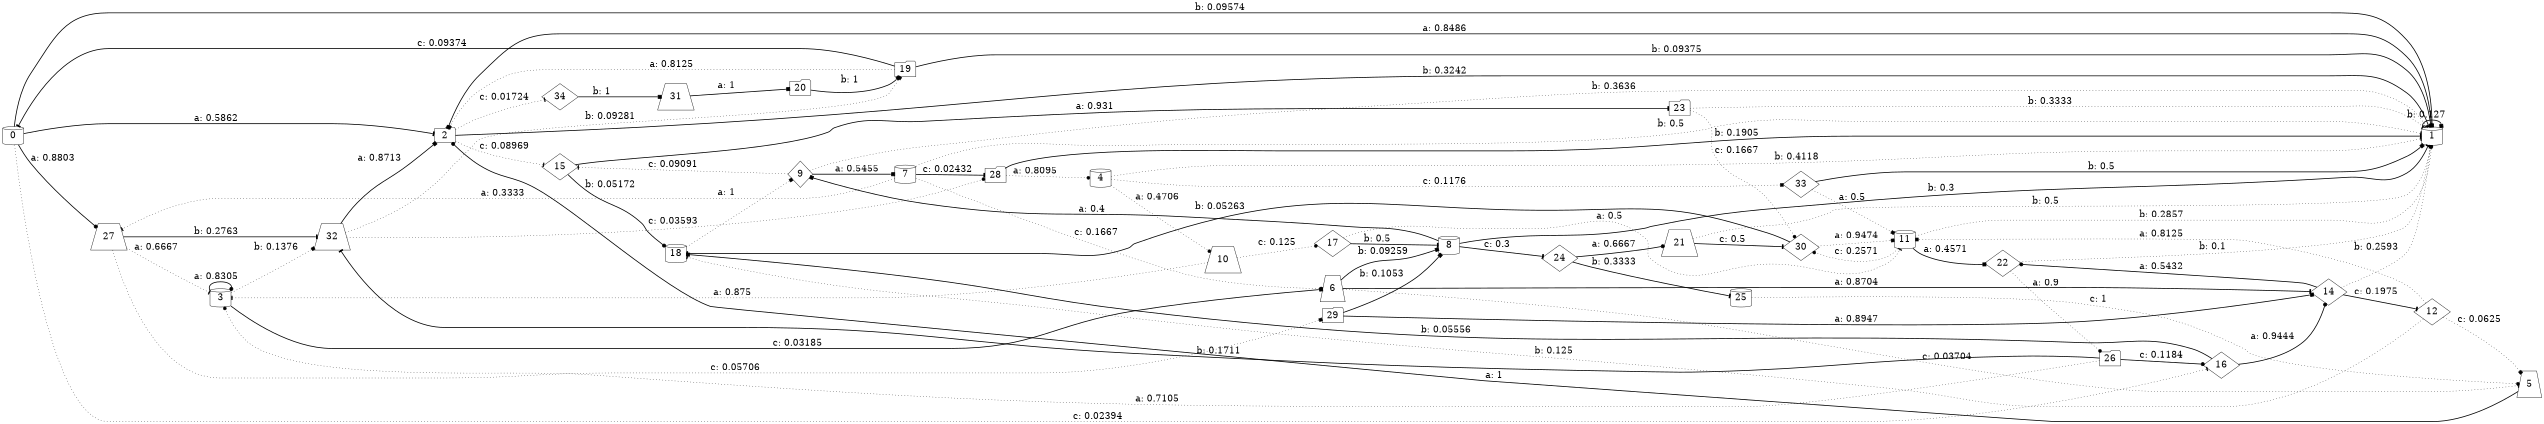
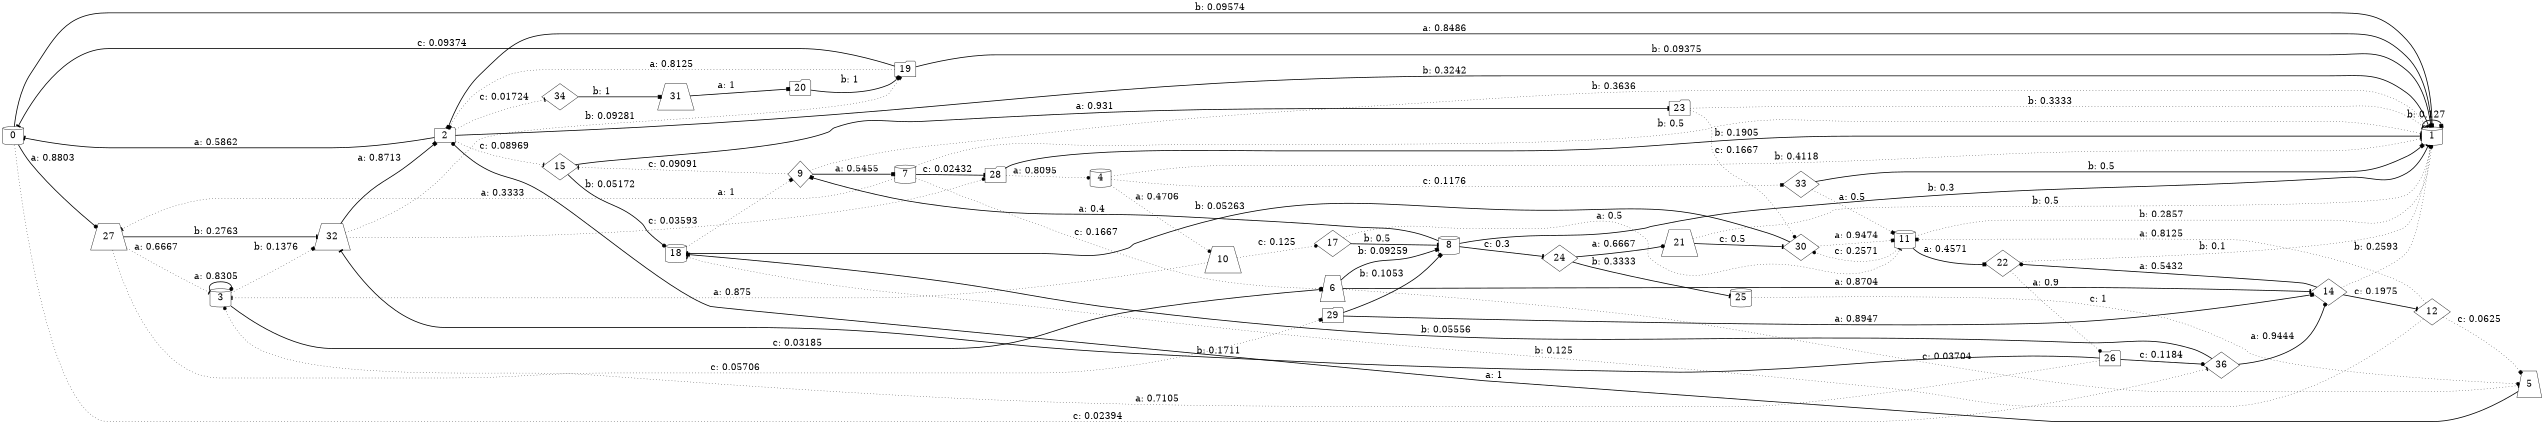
edge "0" -> "2": reversed
node "16": label "16" -> "36"
